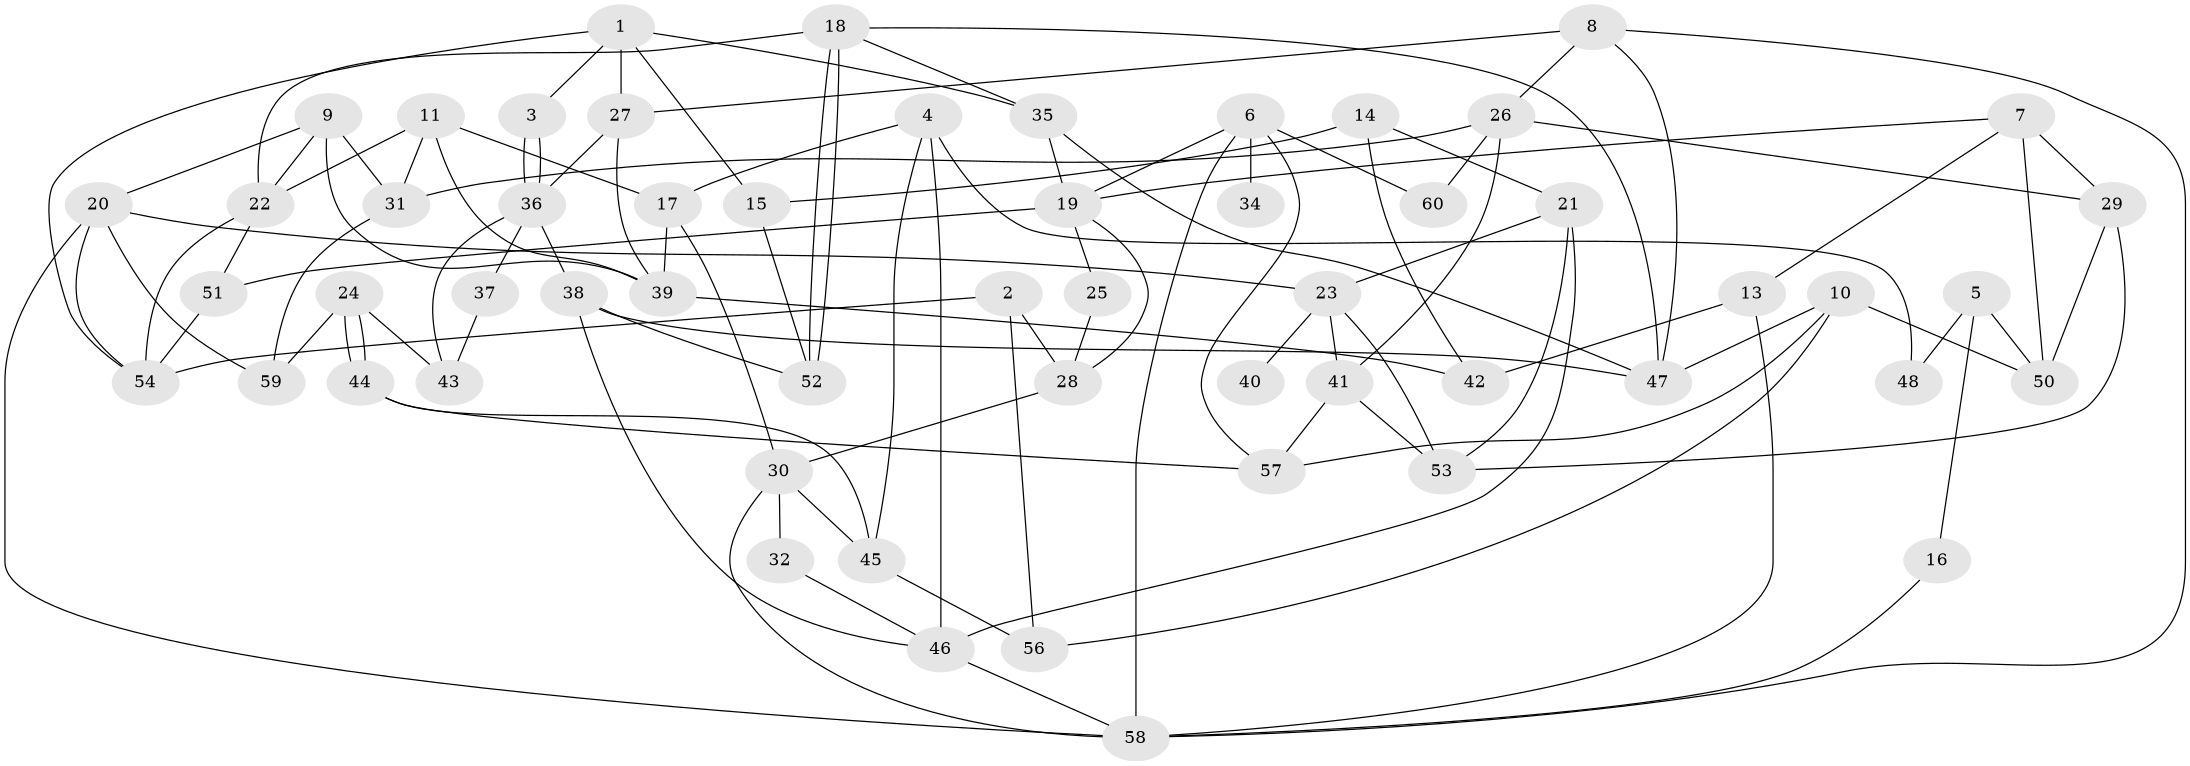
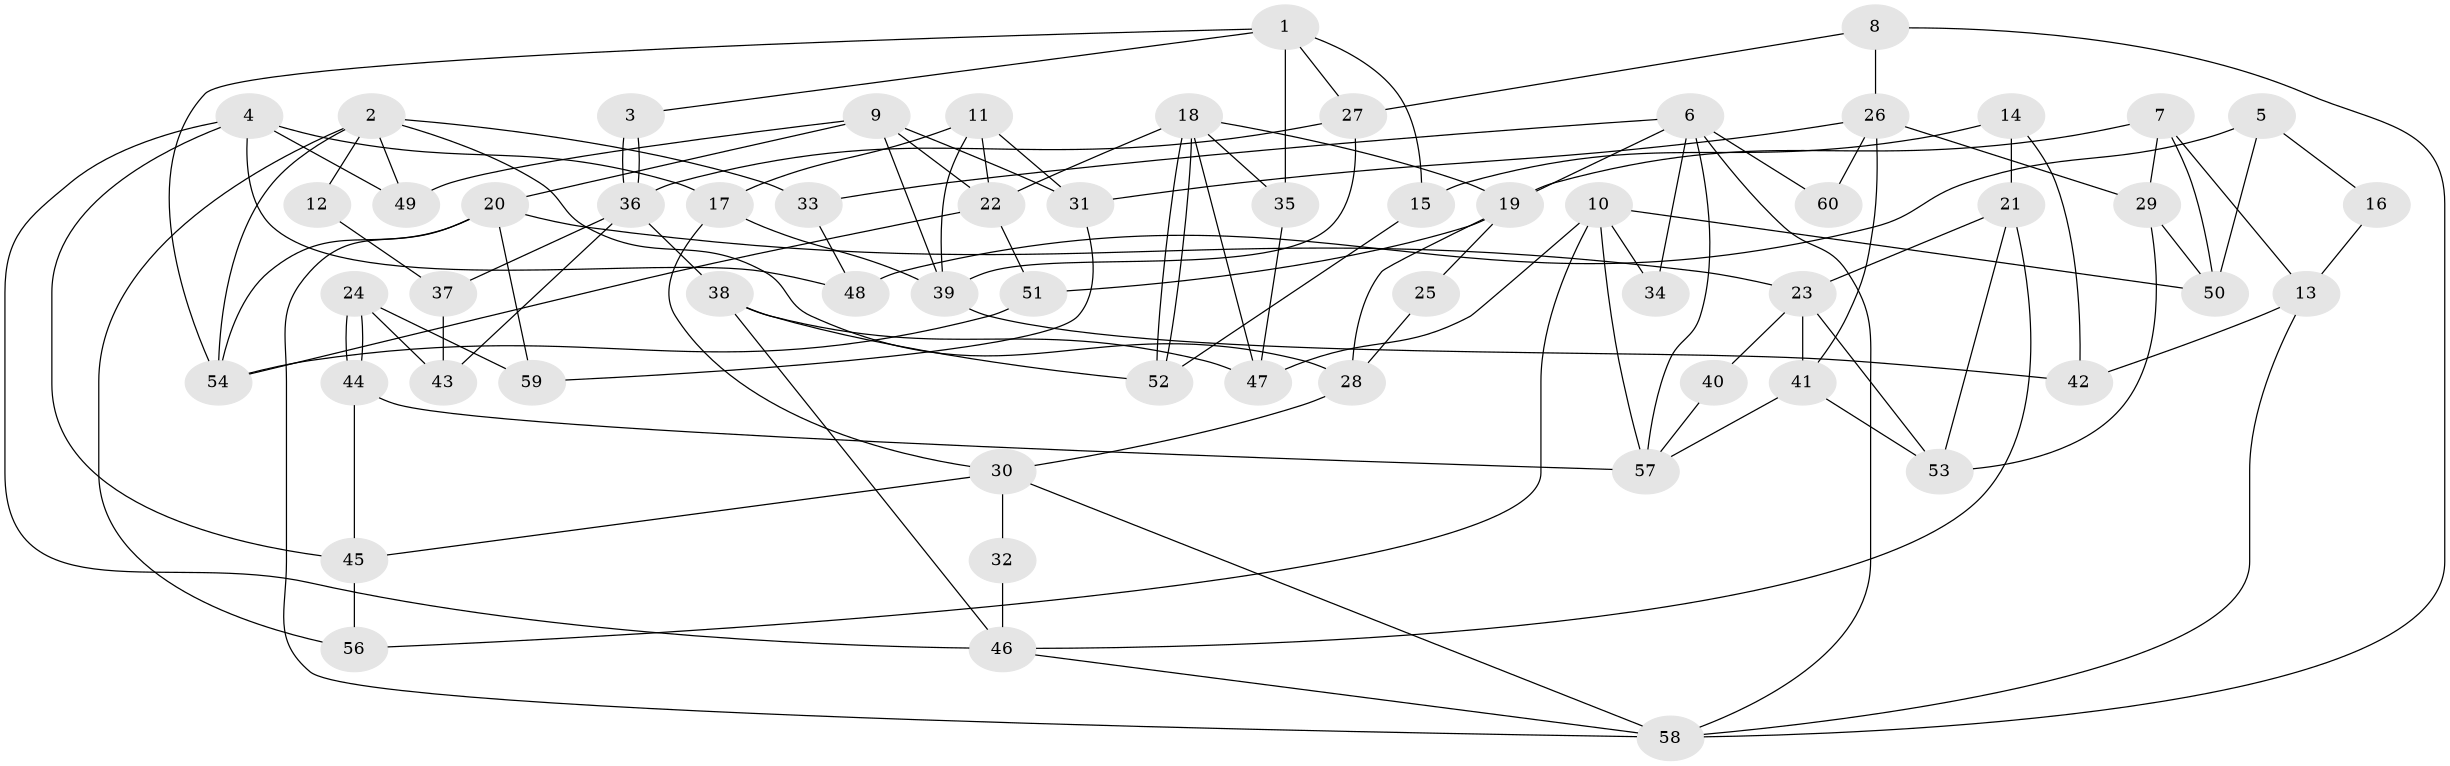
edge "35" -- "19": now "18" -- "19"
edge "8" -- "47": removed
node "12": added
node "49": added
node "33": added
edge "10" -- "34": added
edge "40" -- "57": added
edge "16" -- "58": now "16" -- "13"
